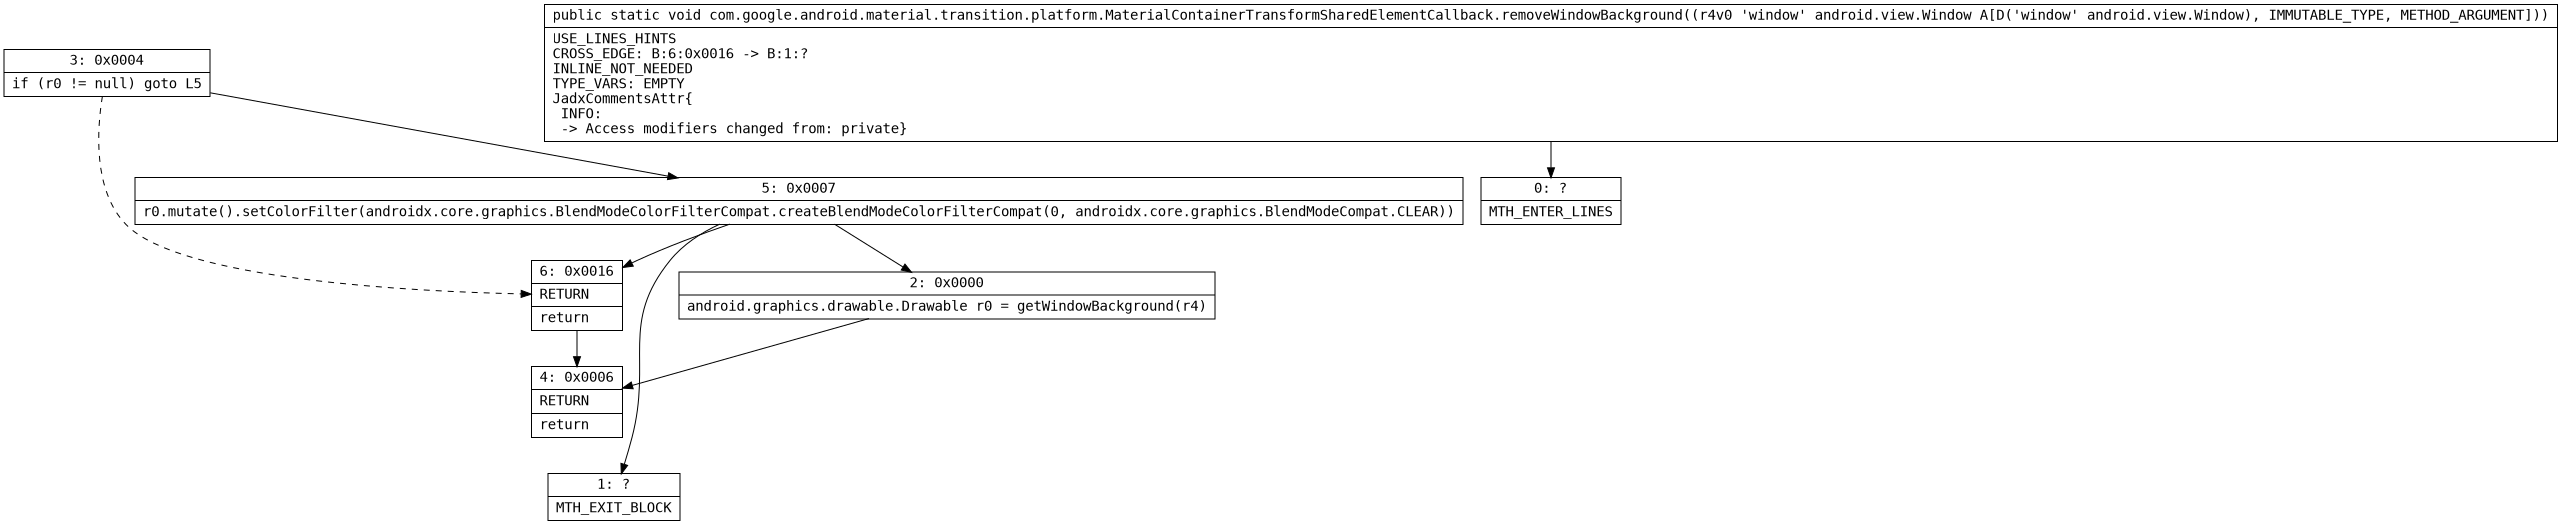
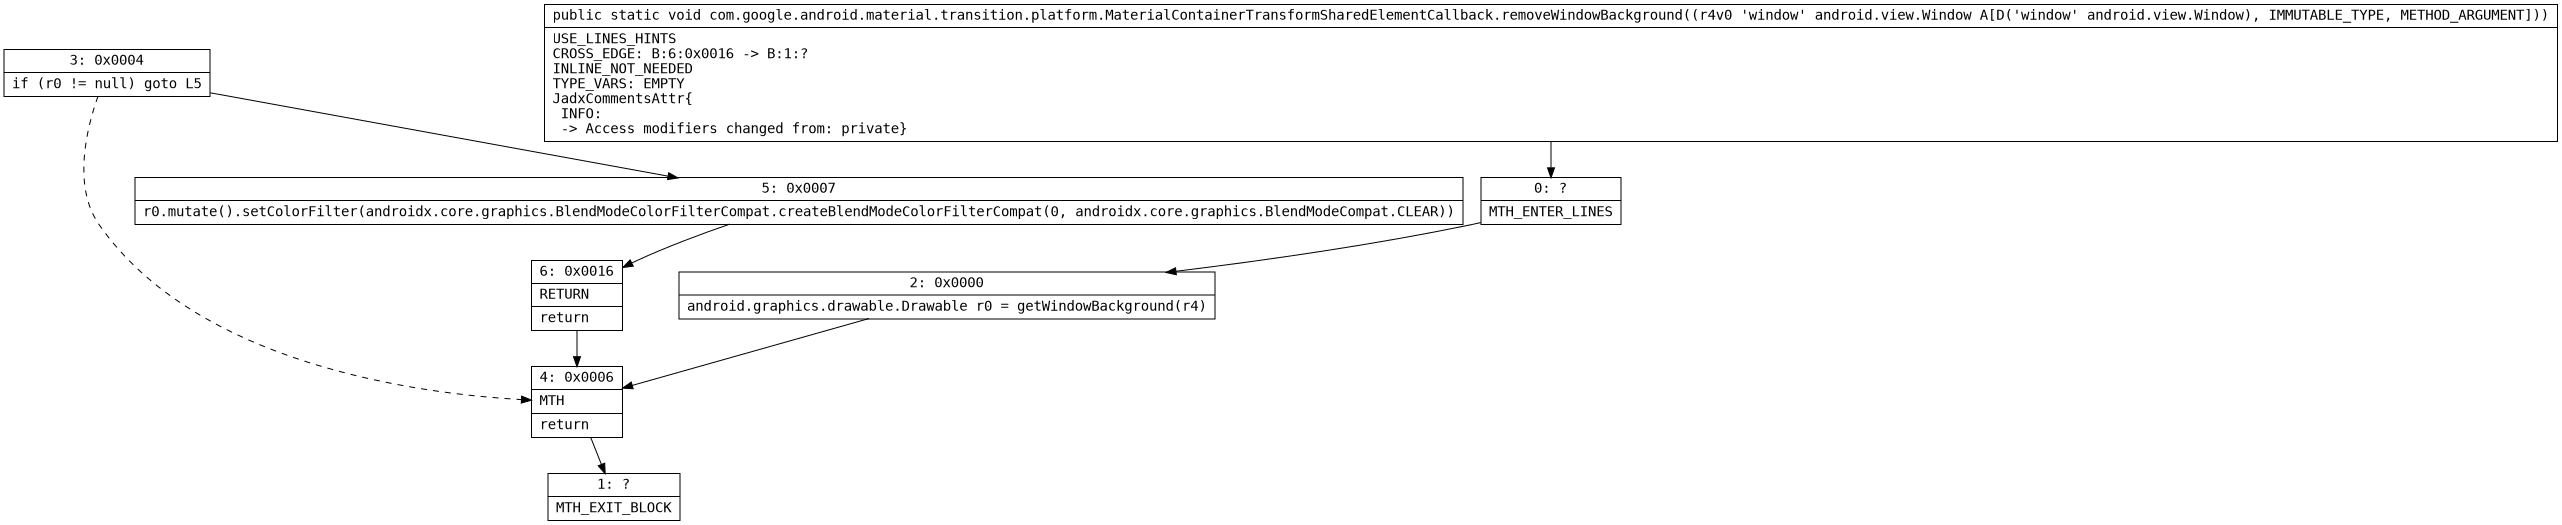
edge "5: 0x0007" -> "2: 0x0000": now "0: ?" -> "2: 0x0000"
edge "3: 0x0004" -> "6: 0x0016": now "3: 0x0004" -> "4: 0x0006"
edge "5: 0x0007" -> "1: ?": now "4: 0x0006" -> "1: ?"
node "4: 0x0006": text "RETURN" -> "MTH"
